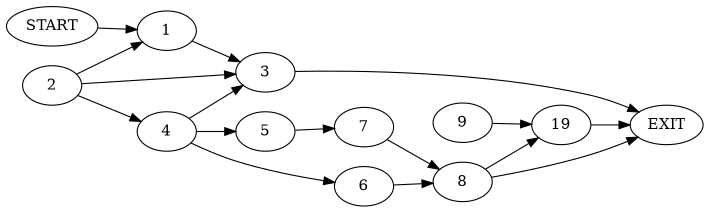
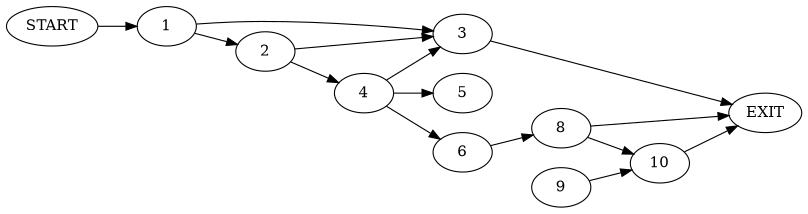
edge "2" -> "1": reversed
node "19": label "19" -> "10"
node "7": removed
